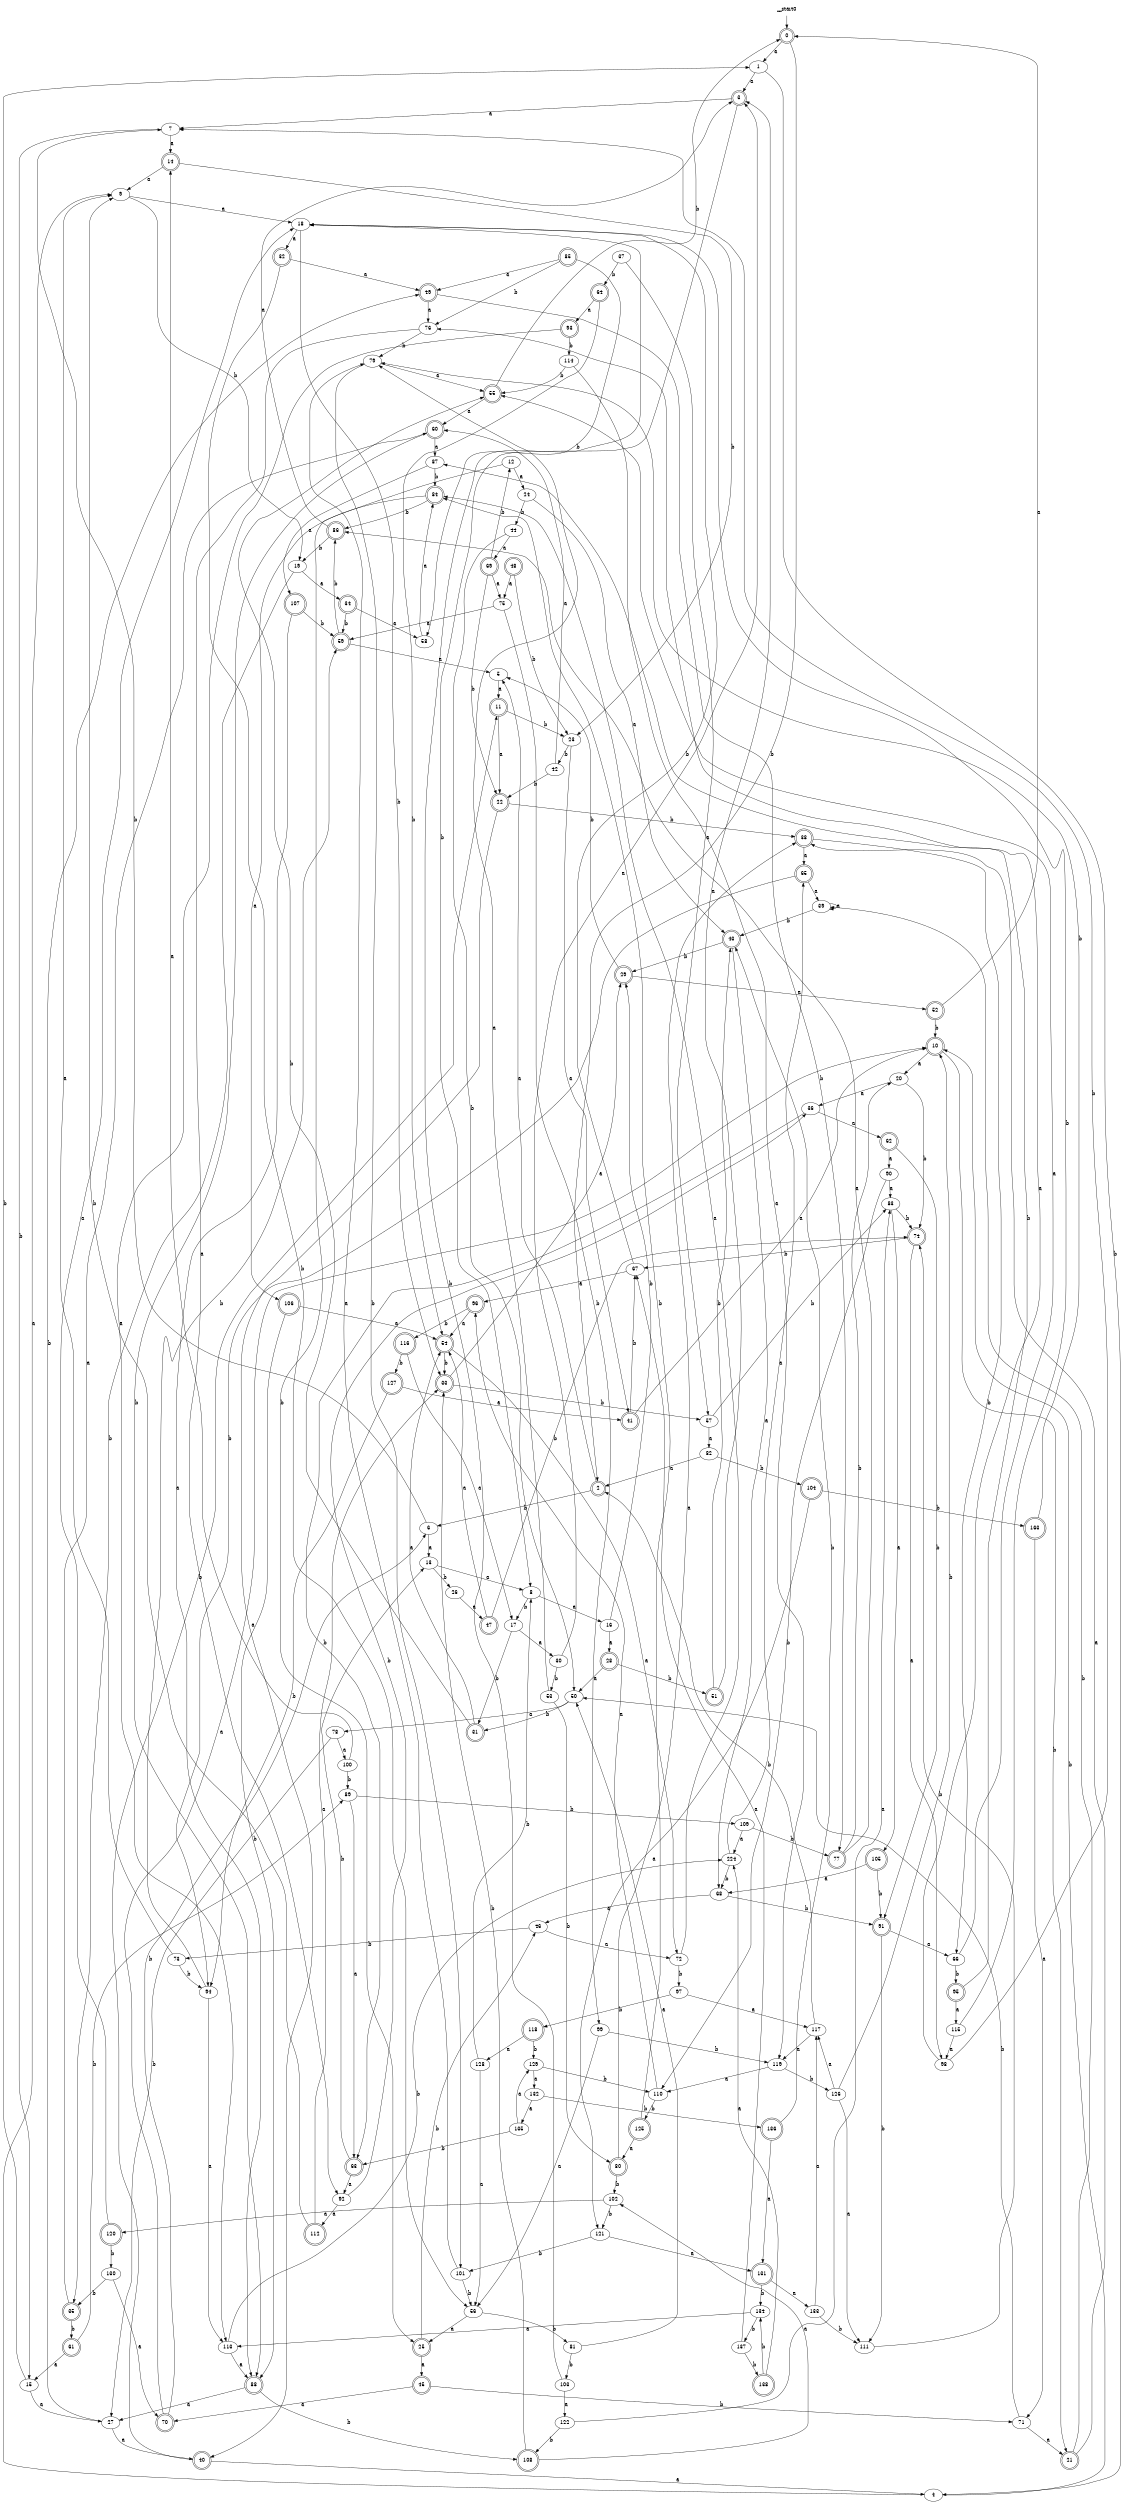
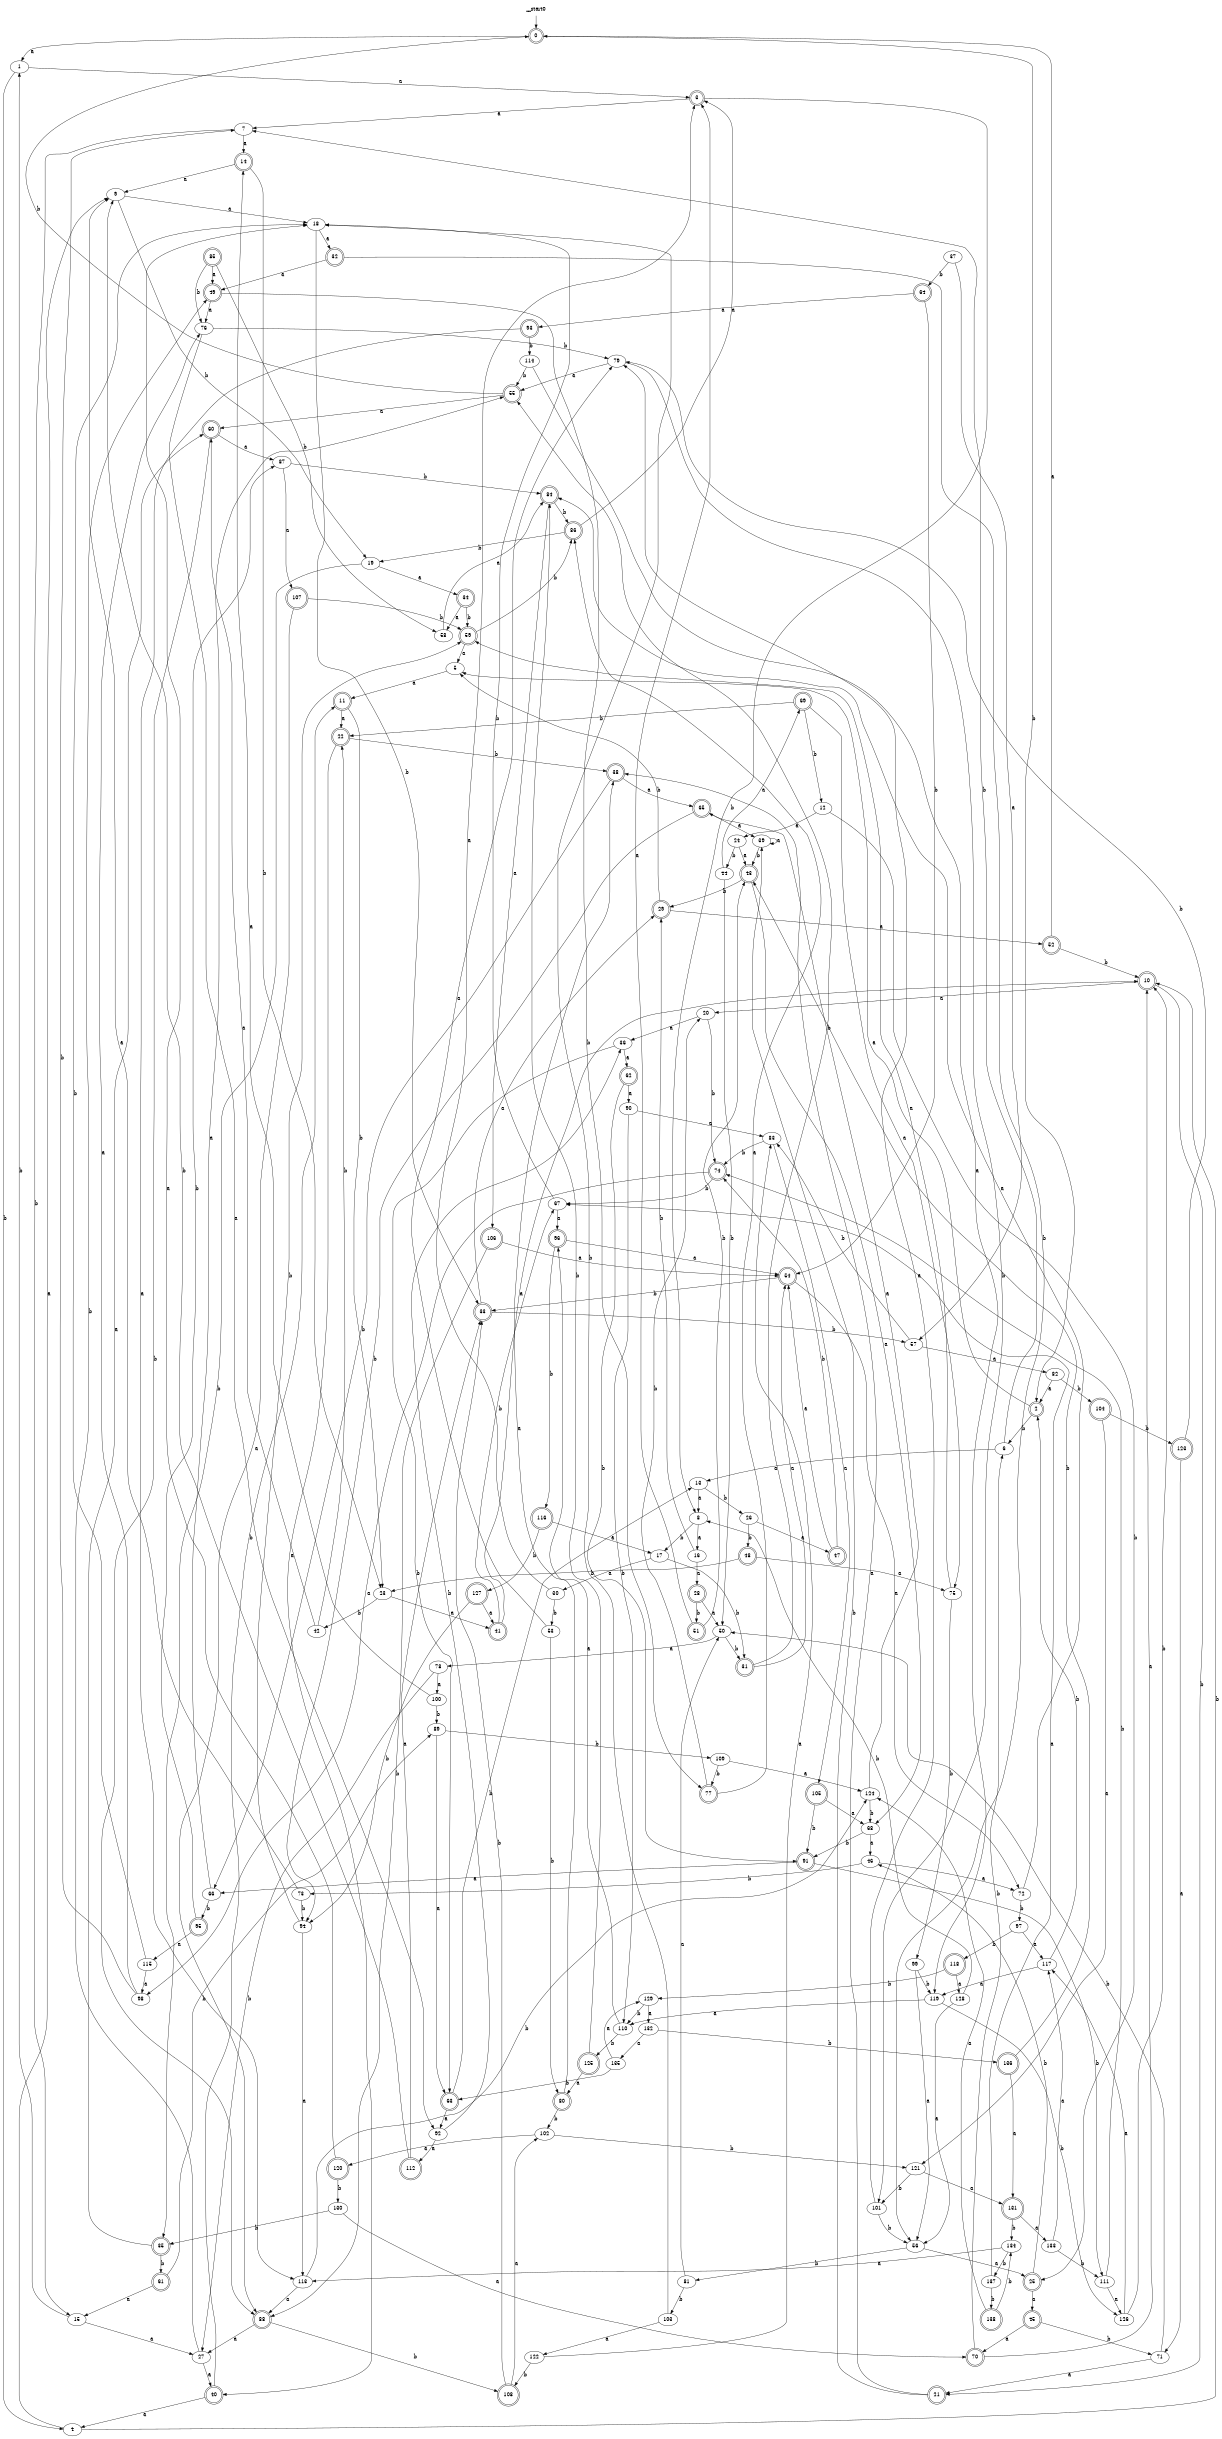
node "163": label "163" -> "123"
edge "26" -> "48": added, label "b"
node "224": label "224" -> "124"
edge "126" -> "111": reversed
